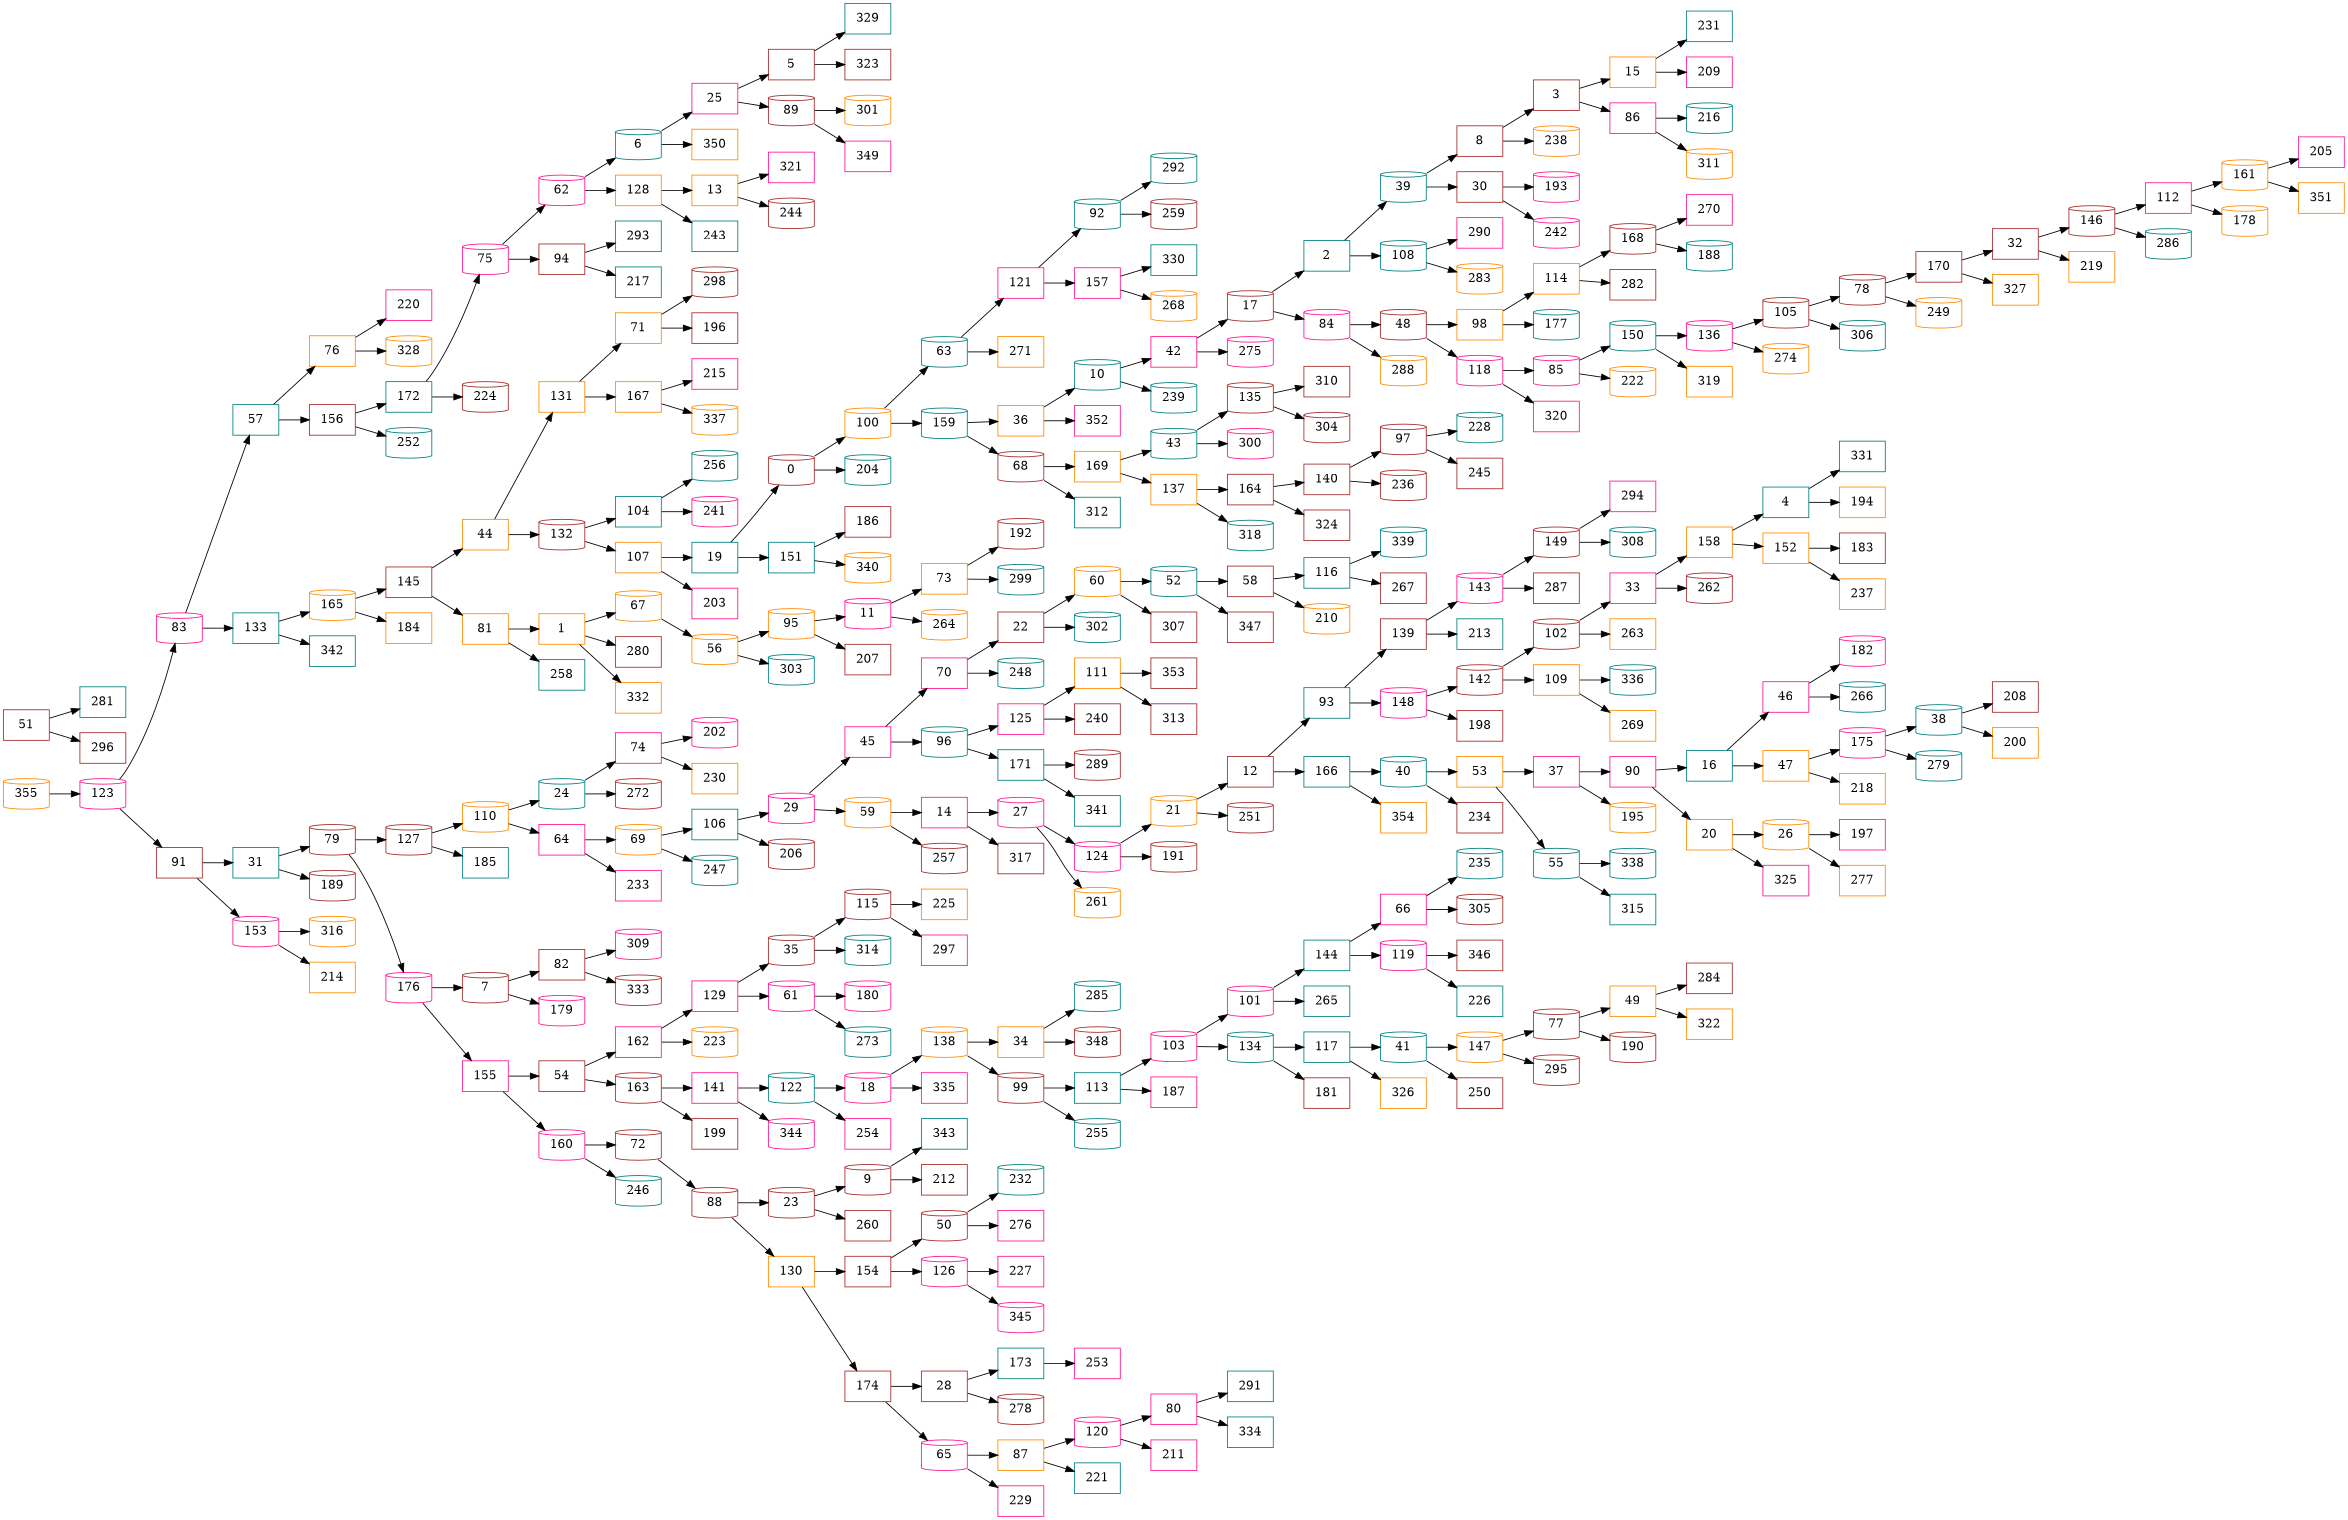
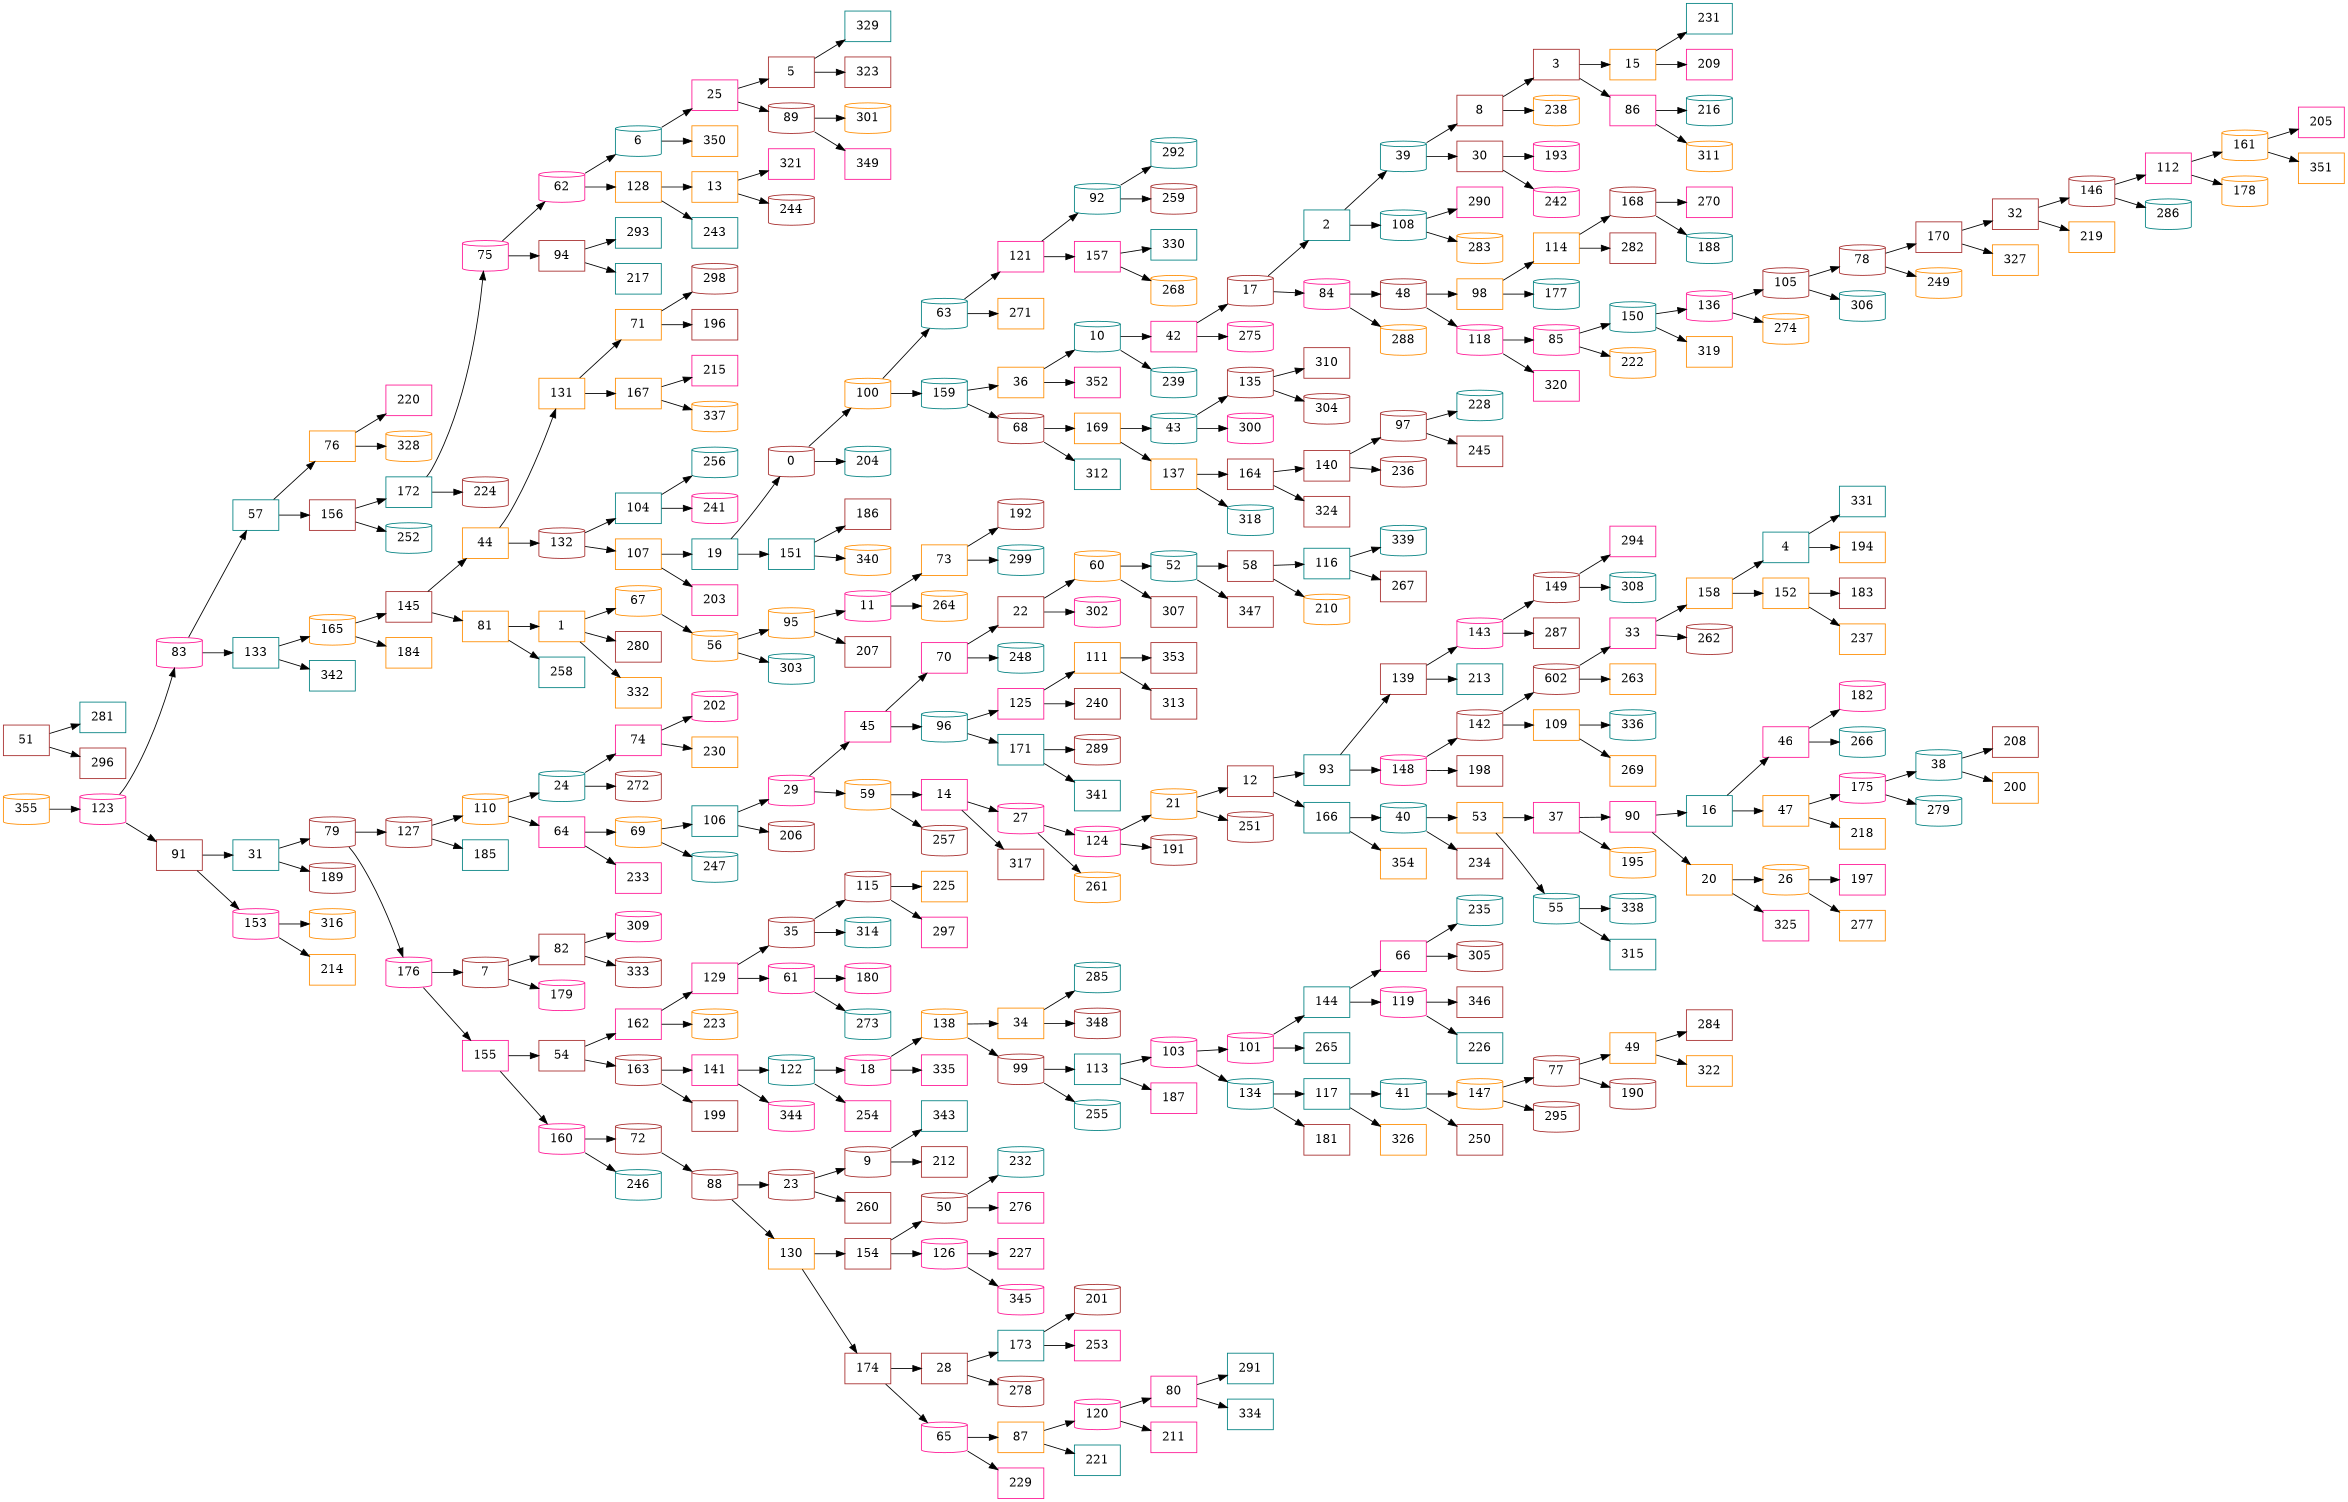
node "302": color teal -> deeppink
node "102": label "102" -> "602"
node "201": added
